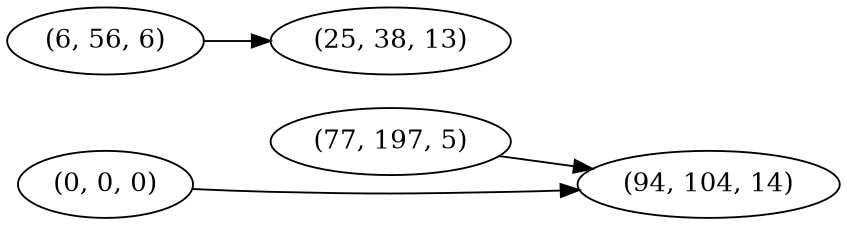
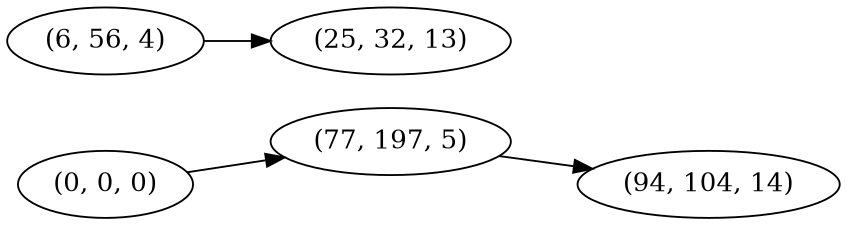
node "(6, 56, 6)": label "(6, 56, 6)" -> "(6, 56, 4)"
node "(25, 38, 13)": label "(25, 38, 13)" -> "(25, 32, 13)"
edge "(0, 0, 0)" -> "(94, 104, 14)": now "(0, 0, 0)" -> "(77, 197, 5)"
